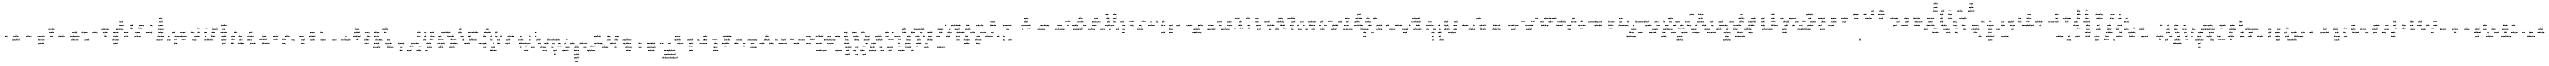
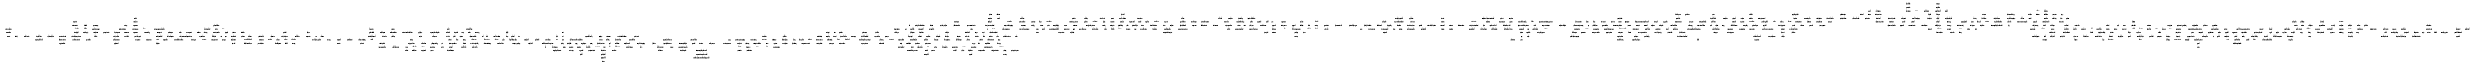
node "Clonic convulsion": removed
